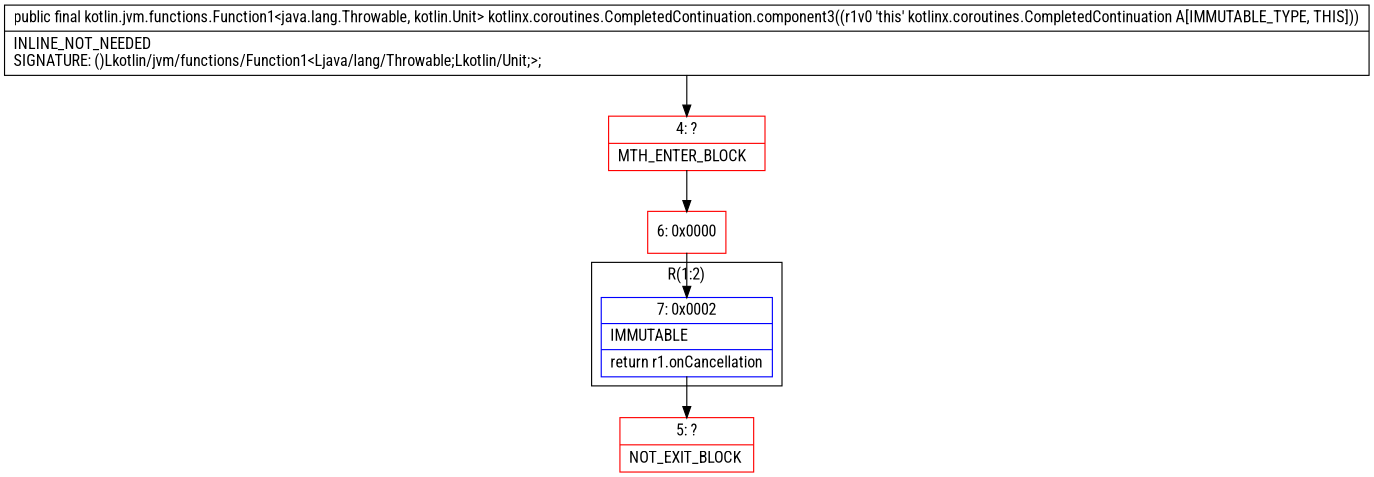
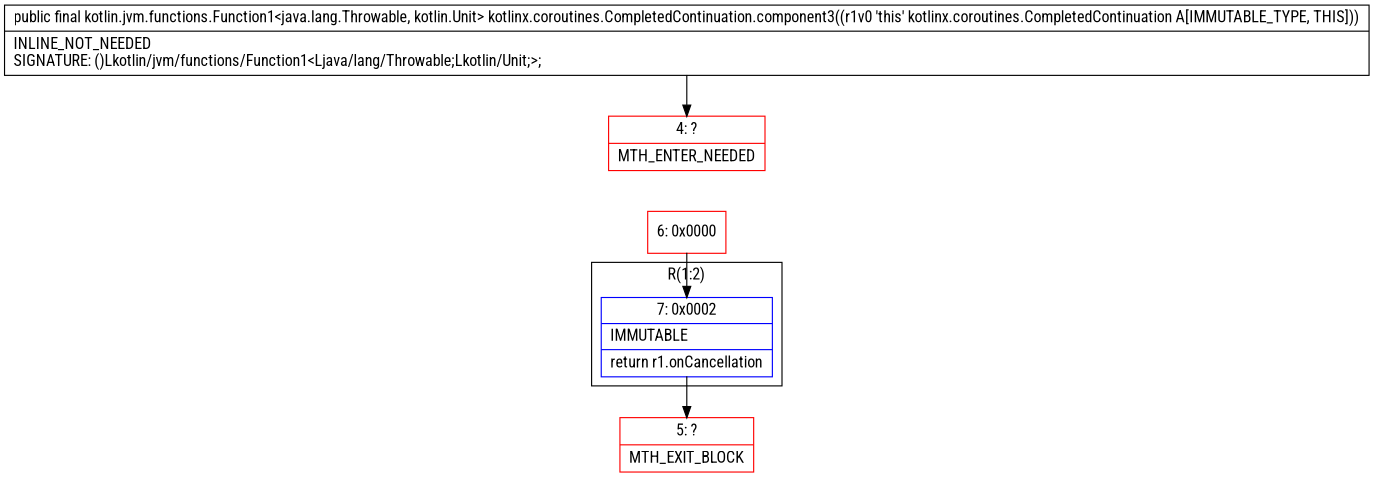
node "4: ?": text "MTH_ENTER_BLOCK" -> "MTH_ENTER_NEEDED"
edge "4: ?" -> "6: 0x0000": removed
node "5: ?": text "NOT_EXIT_BLOCK" -> "MTH_EXIT_BLOCK"
